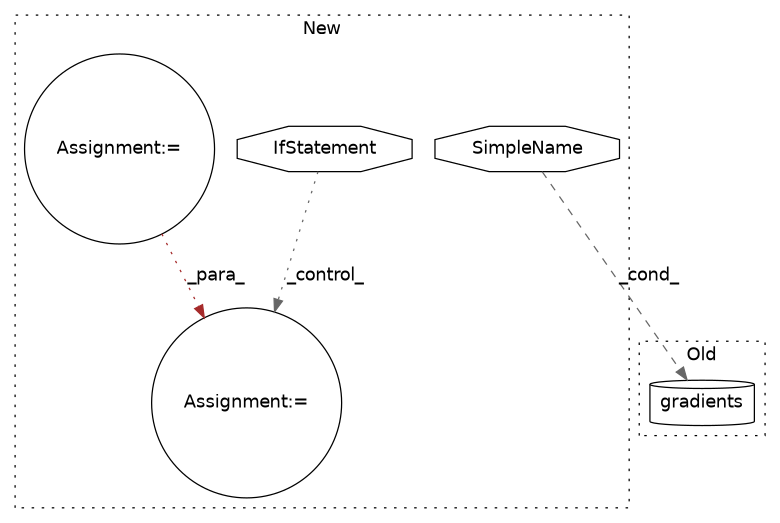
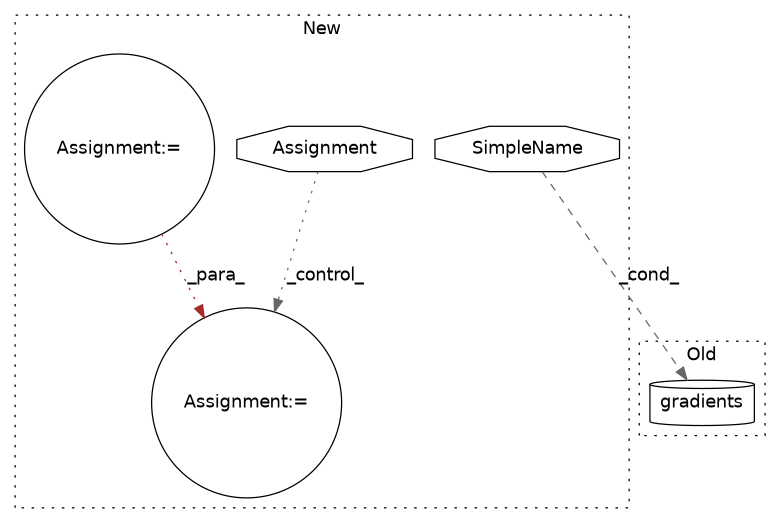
node "IfStatement": label "IfStatement" -> "Assignment"
